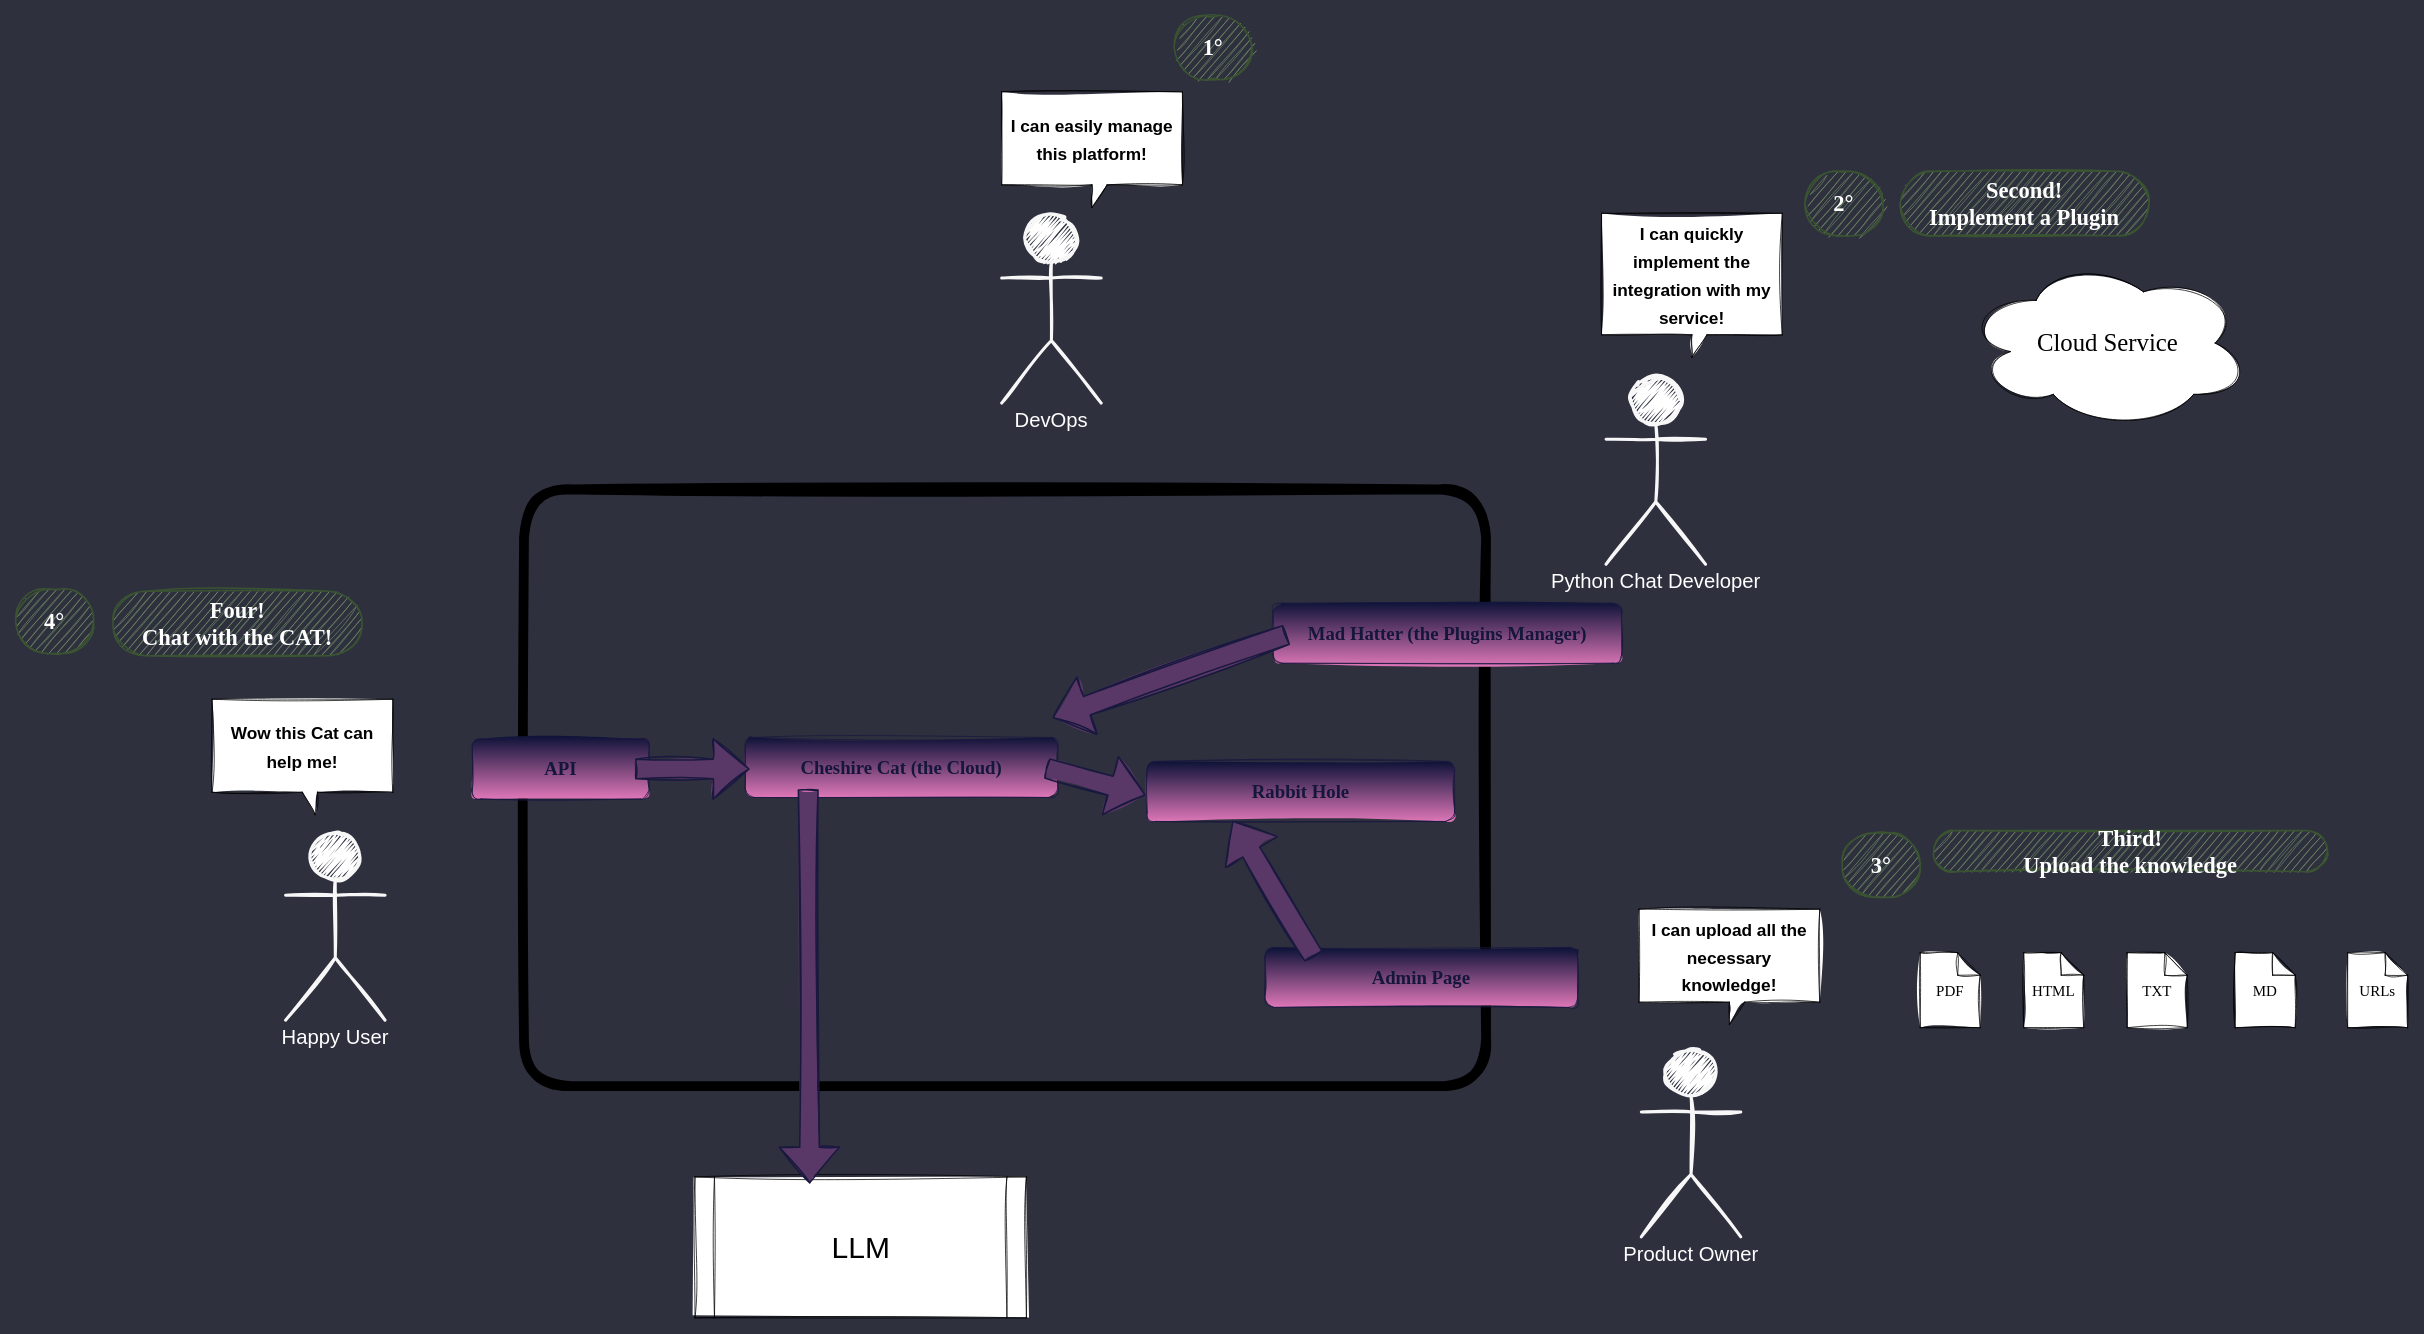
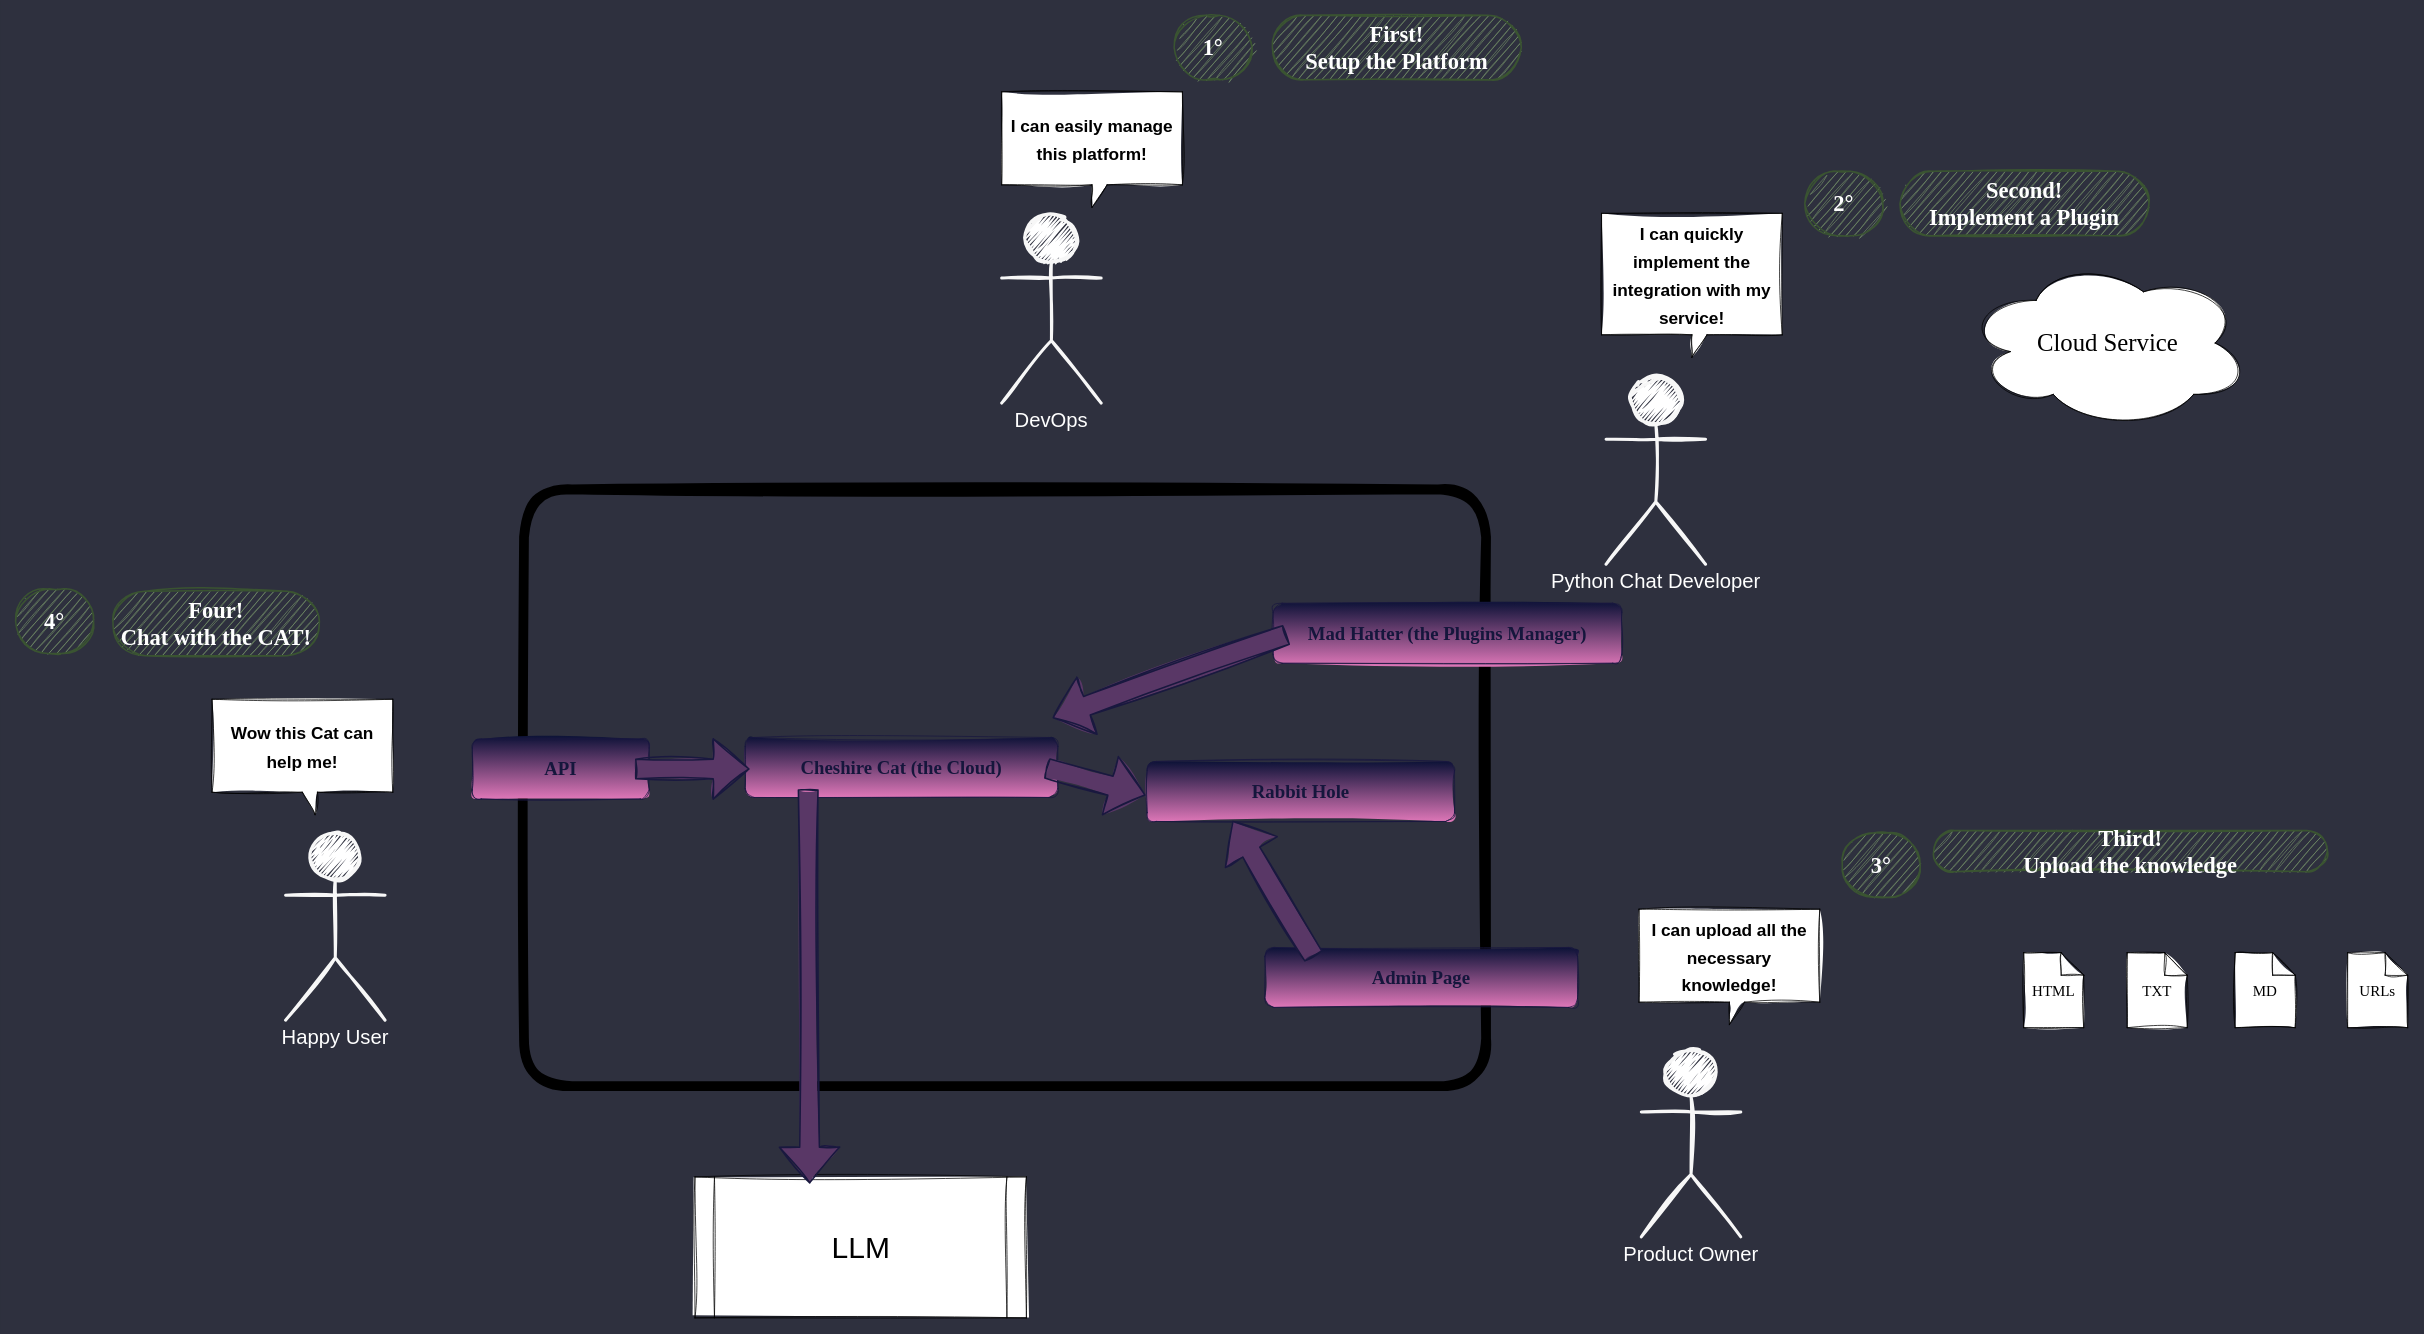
node "First! Setup the Platform": added
node "Four! Chat with the CAT!": size 249x65 -> 206x65
node "PDF": removed
